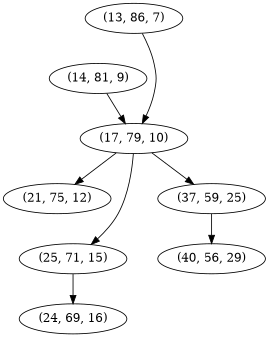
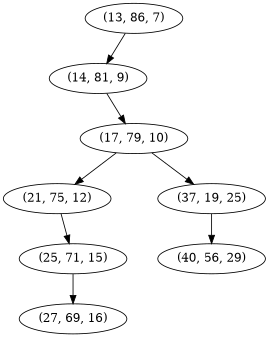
edge "(13, 86, 7)" -> "(17, 79, 10)": now "(13, 86, 7)" -> "(14, 81, 9)"
node "(37, 59, 25)": label "(37, 59, 25)" -> "(37, 19, 25)"
edge "(17, 79, 10)" -> "(25, 71, 15)": now "(21, 75, 12)" -> "(25, 71, 15)"
node "(24, 69, 16)": label "(24, 69, 16)" -> "(27, 69, 16)"
